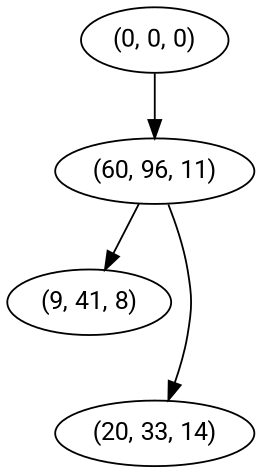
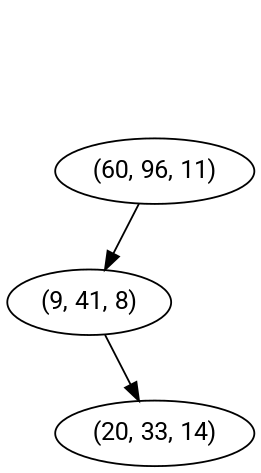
node "(0, 0, 0)": removed
edge "(60, 96, 11)" -> "(20, 33, 14)": now "(9, 41, 8)" -> "(20, 33, 14)"
